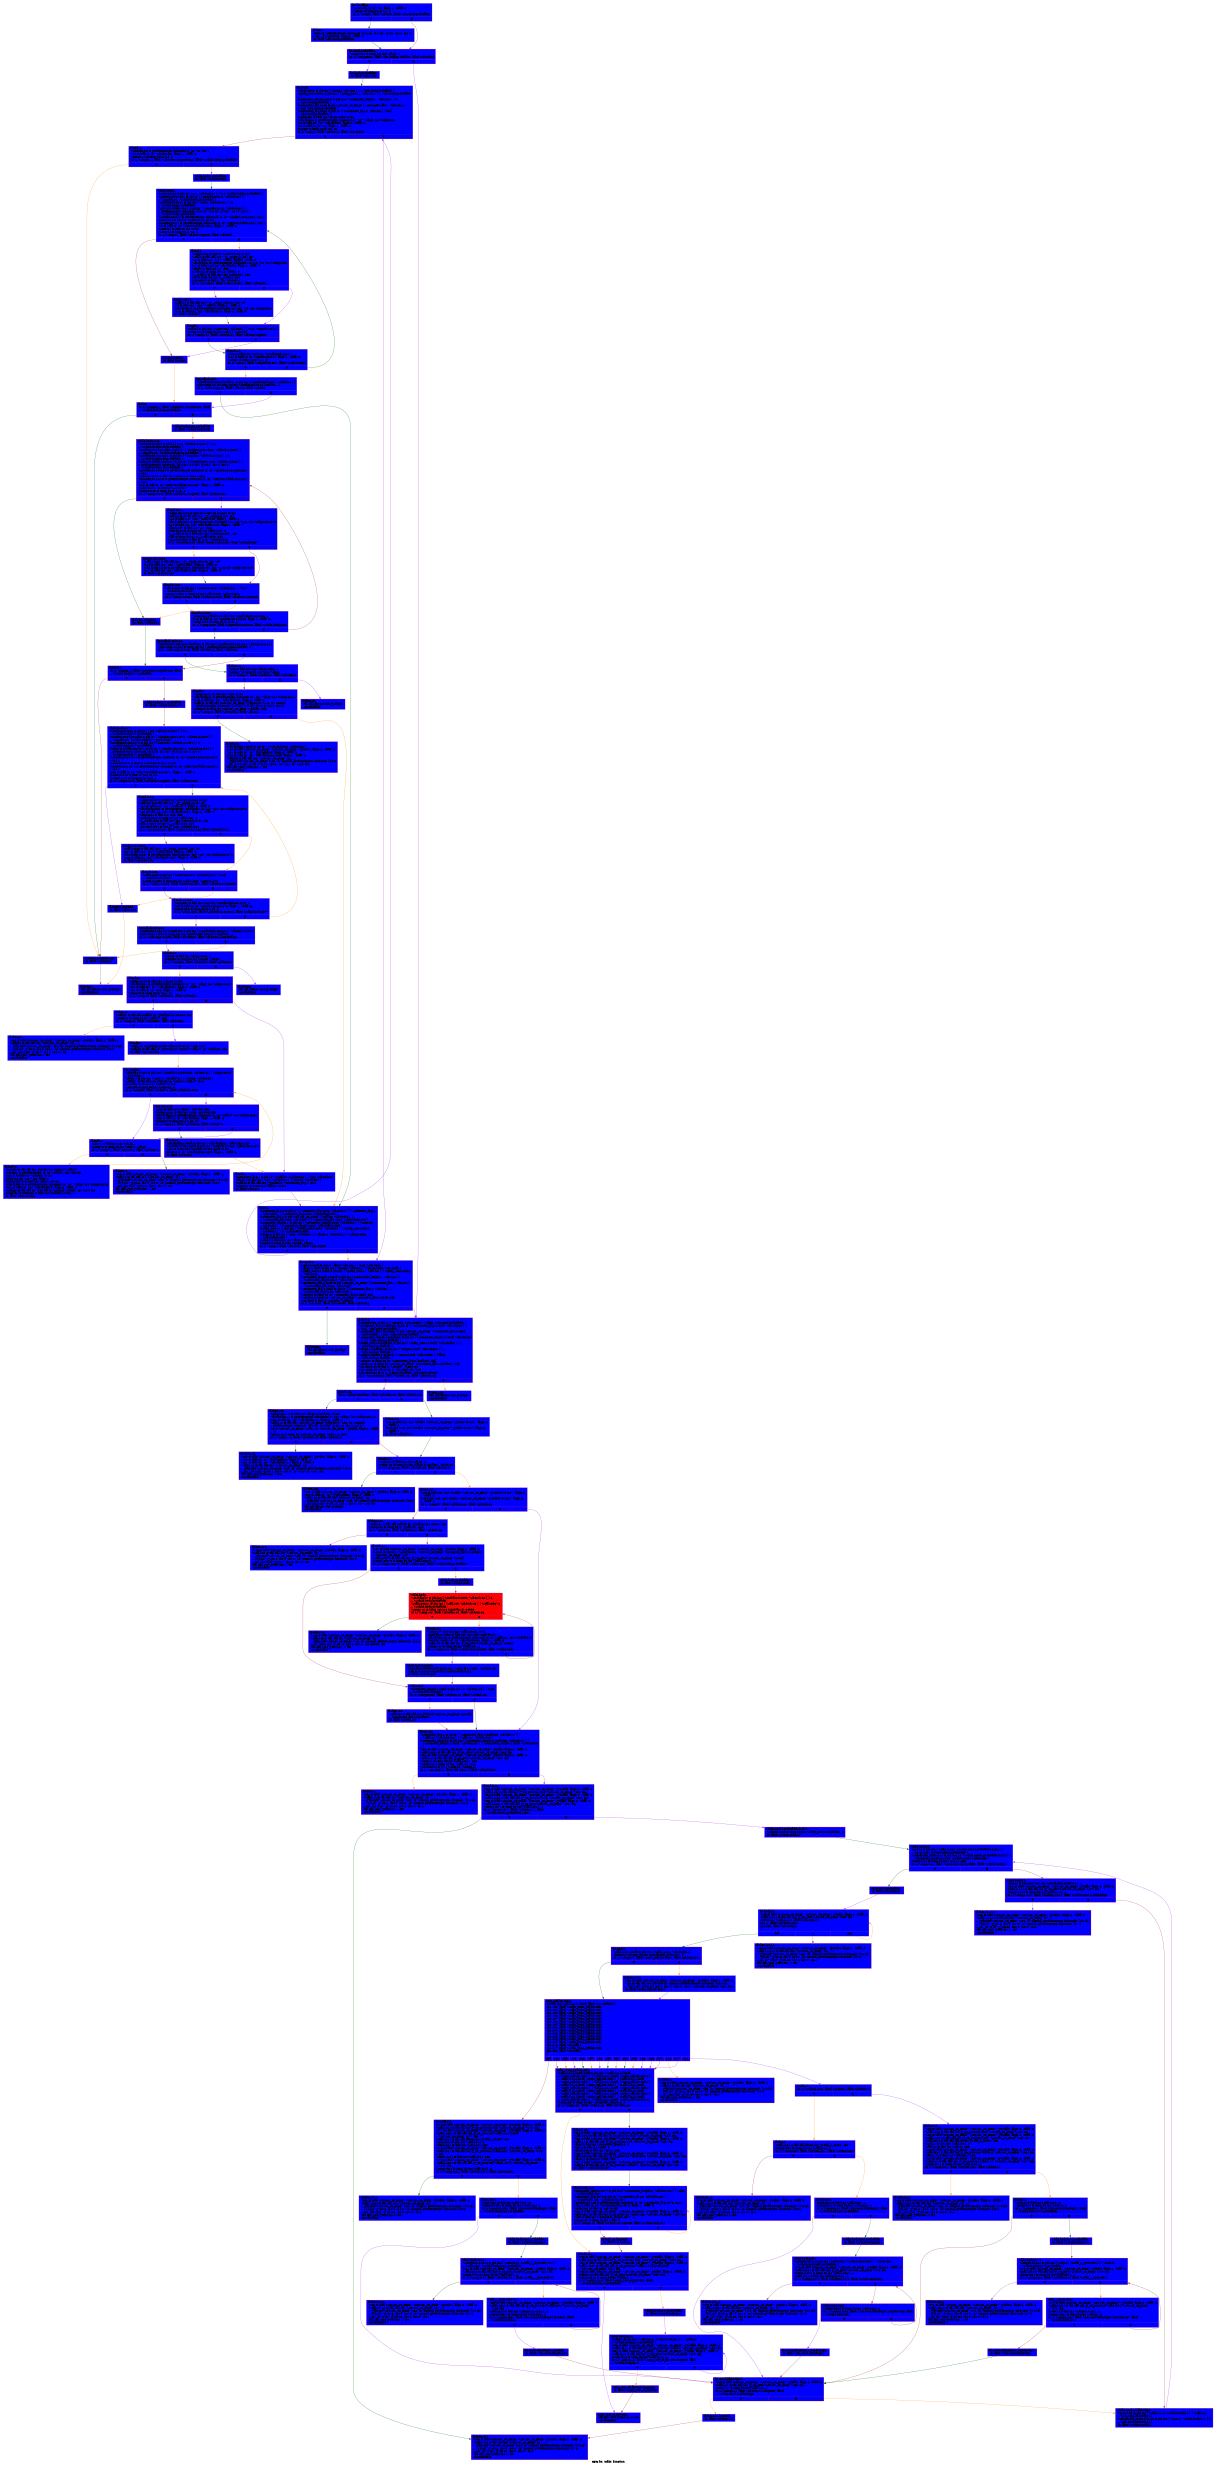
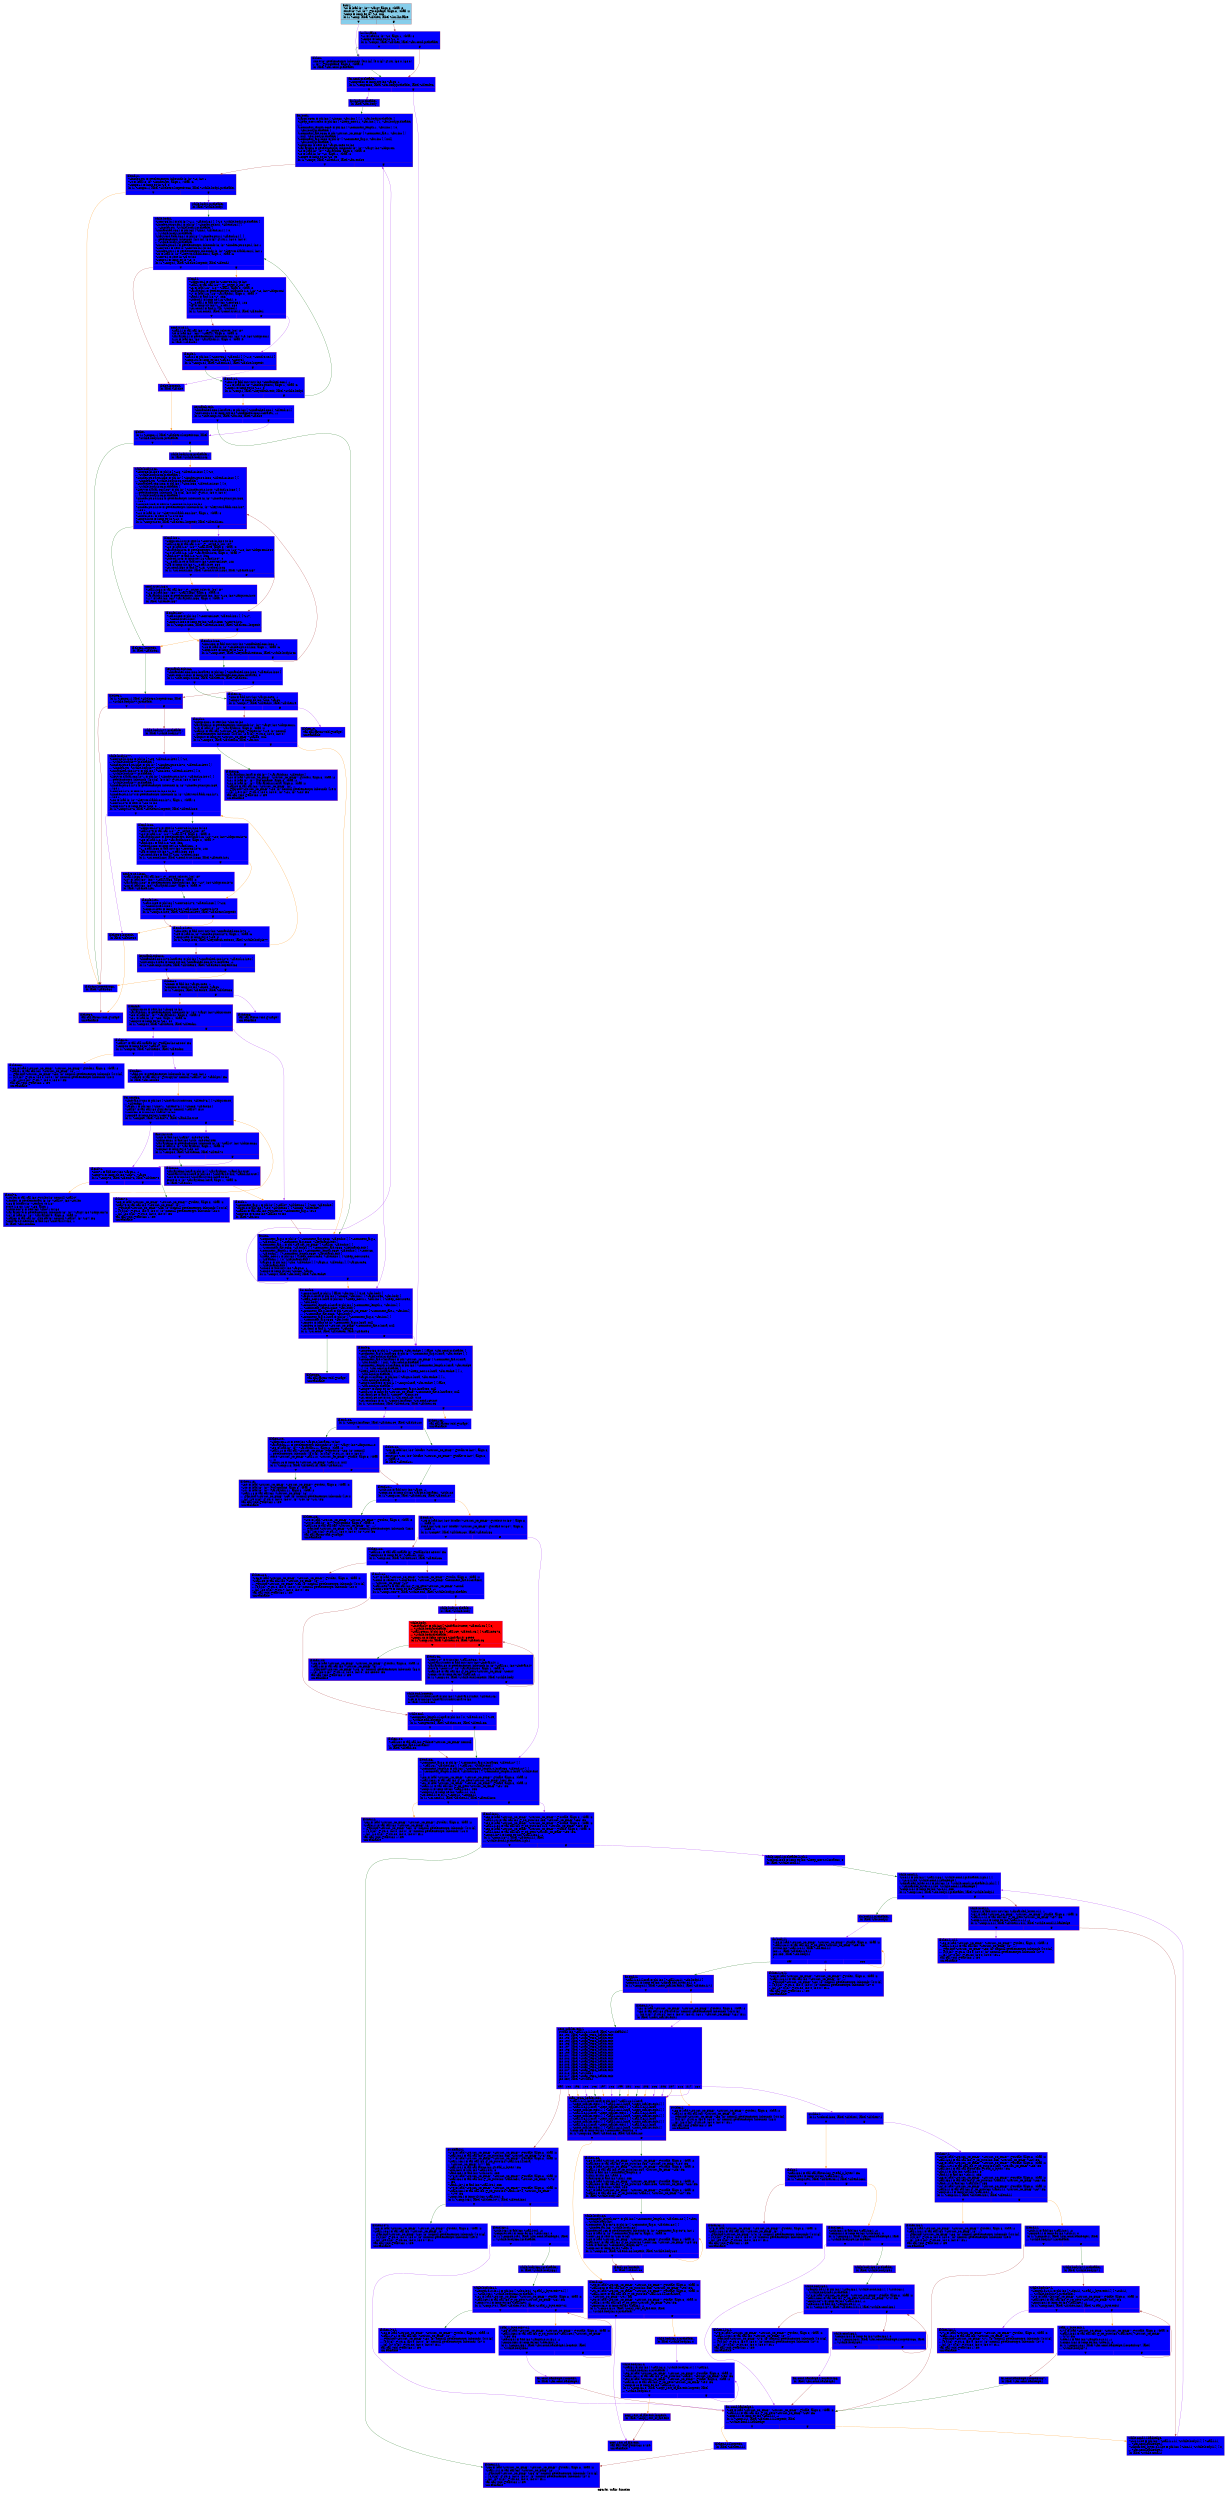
node "entry:": added
